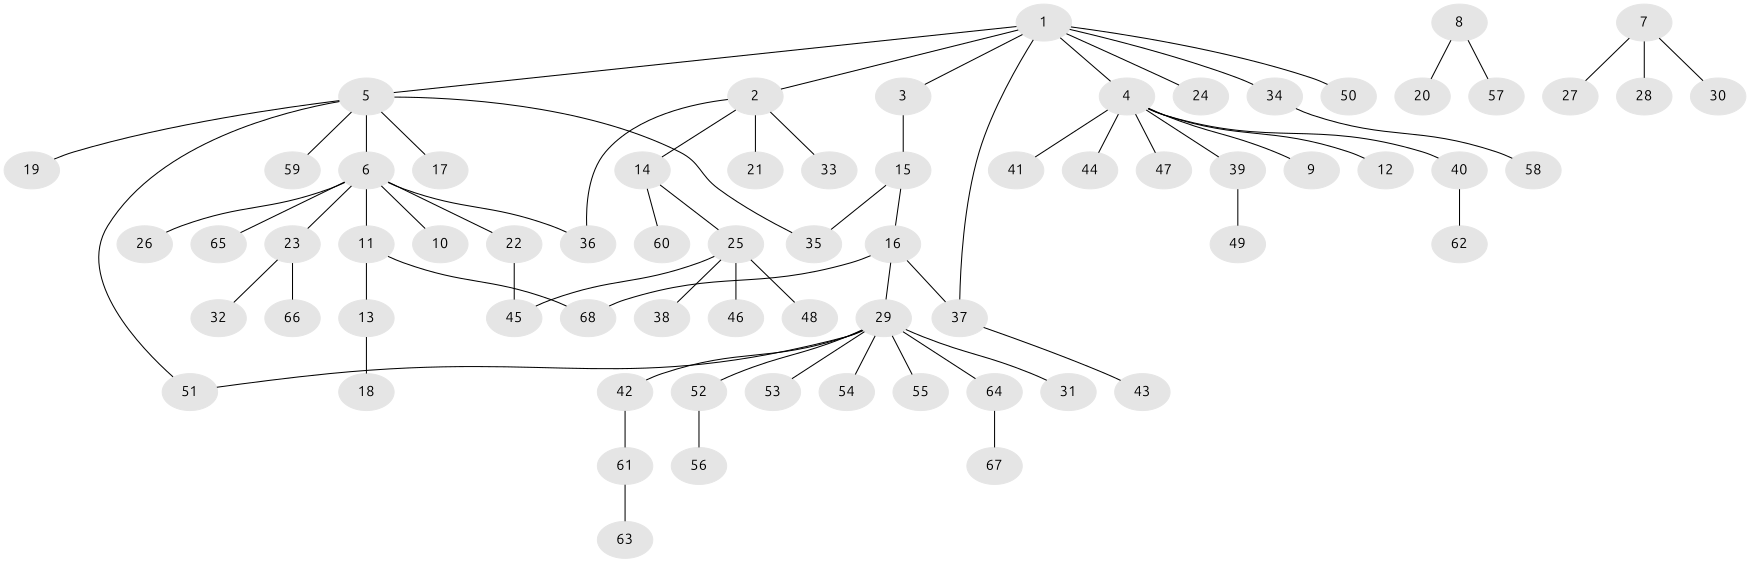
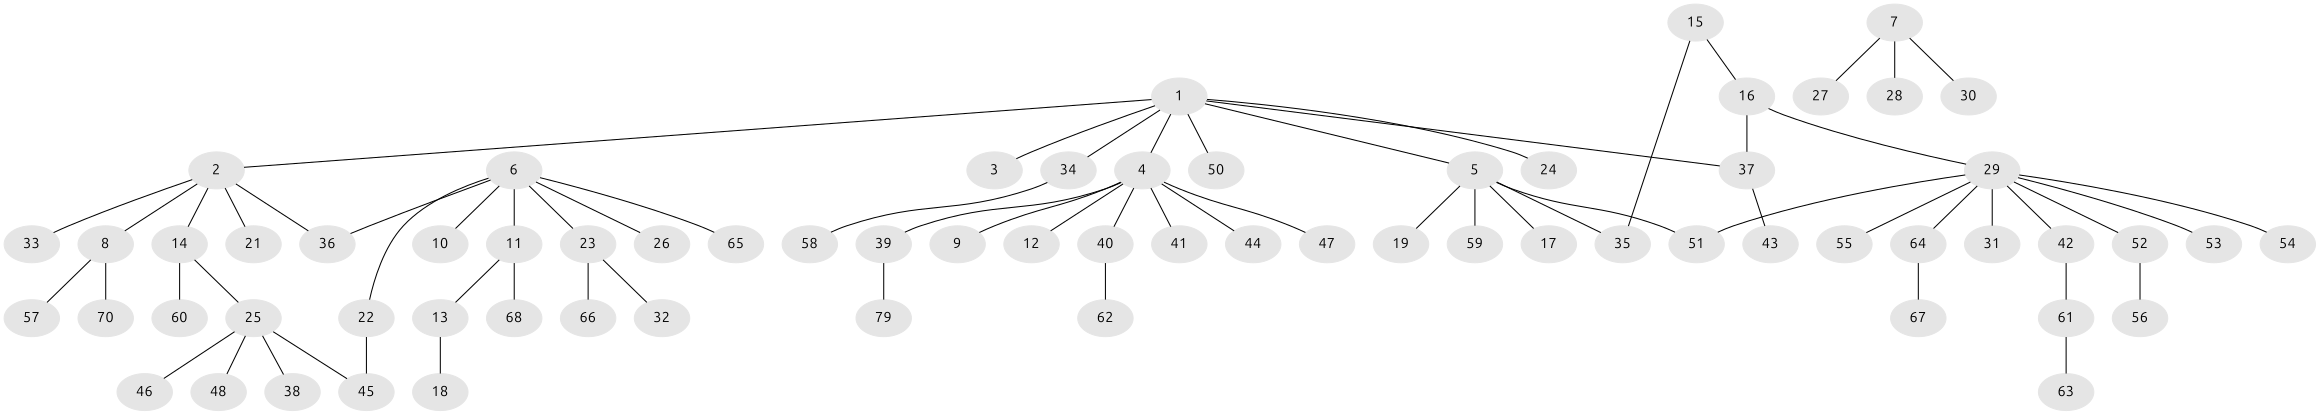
node "20": label "20" -> "70"
edge "5" -- "6": removed
edge "3" -- "15": removed
edge "2" -- "8": added
node "49": label "49" -> "79"
edge "16" -- "68": removed
